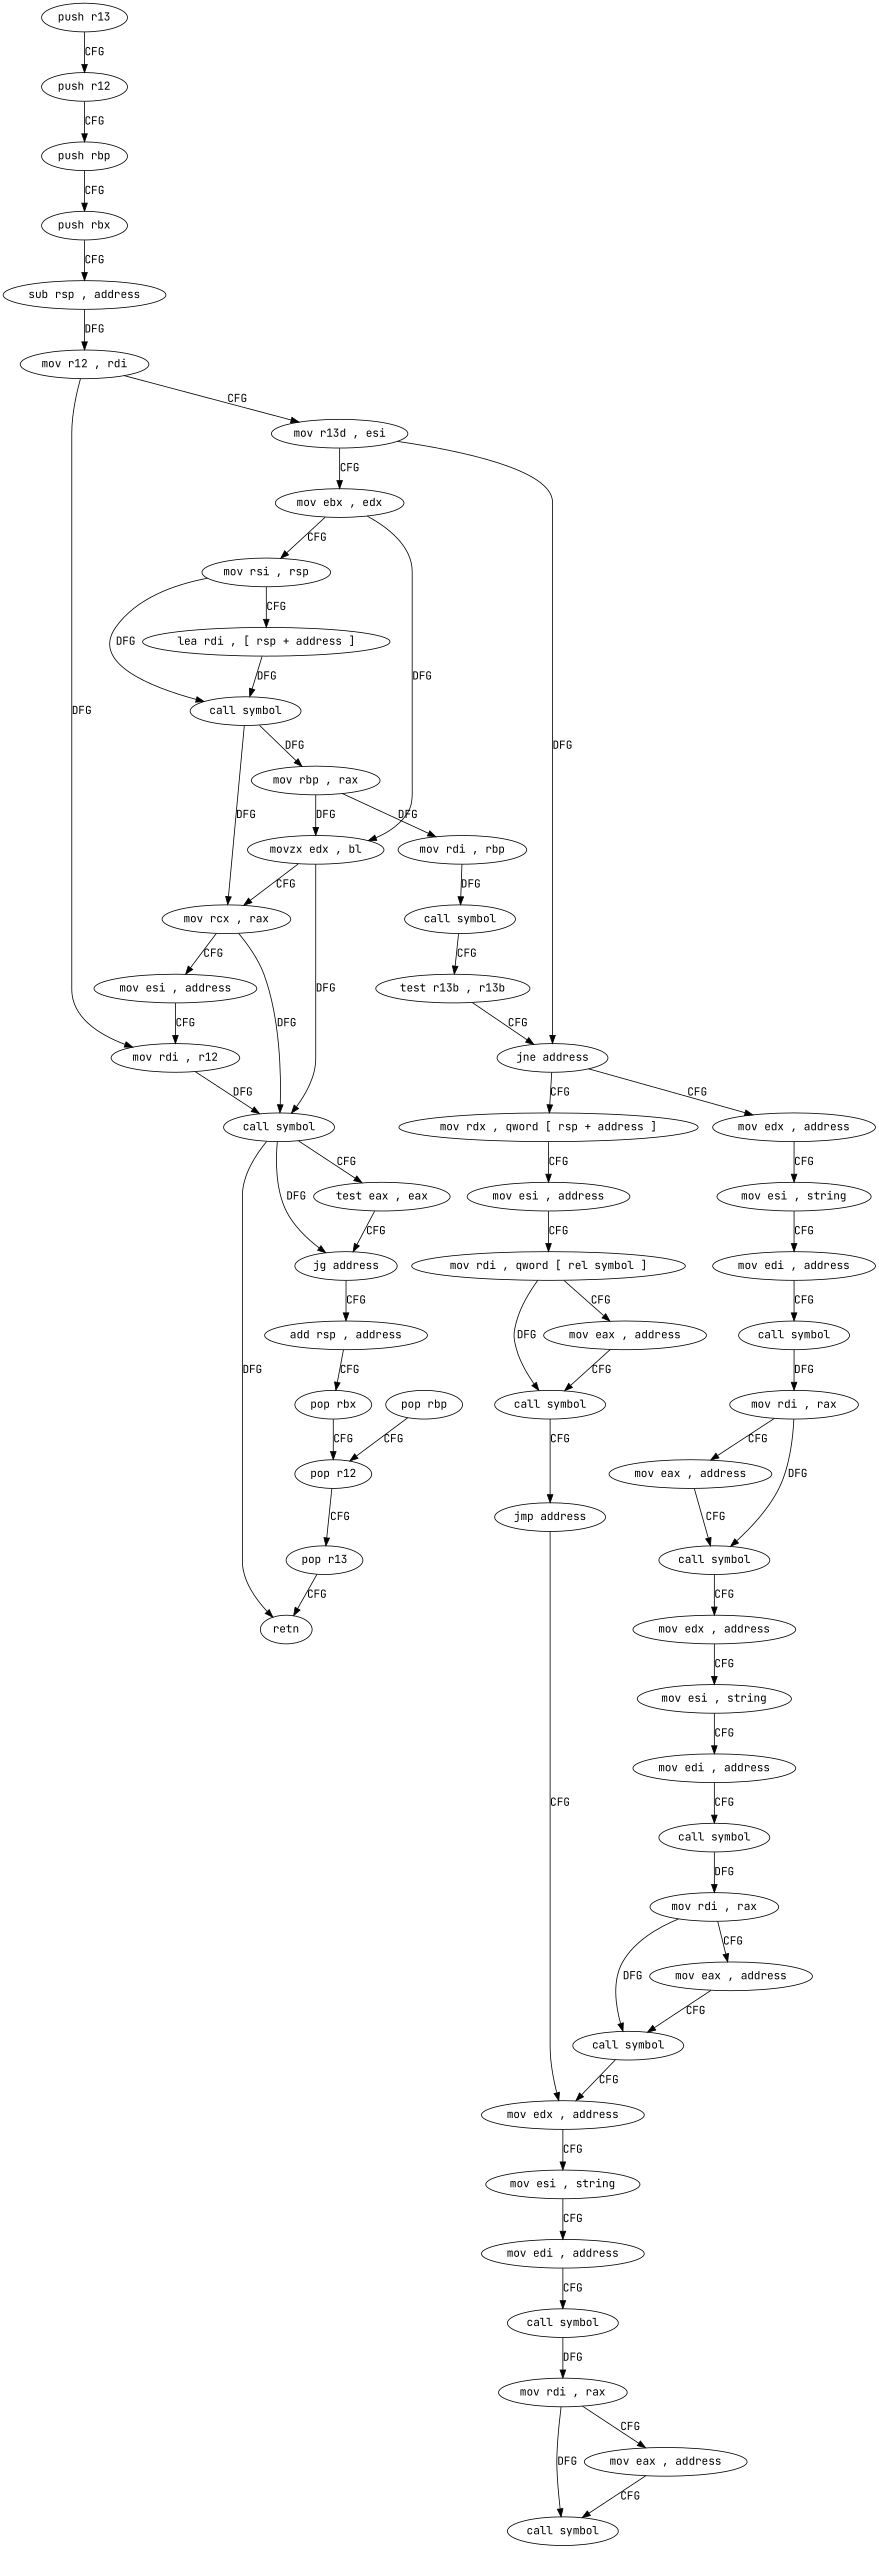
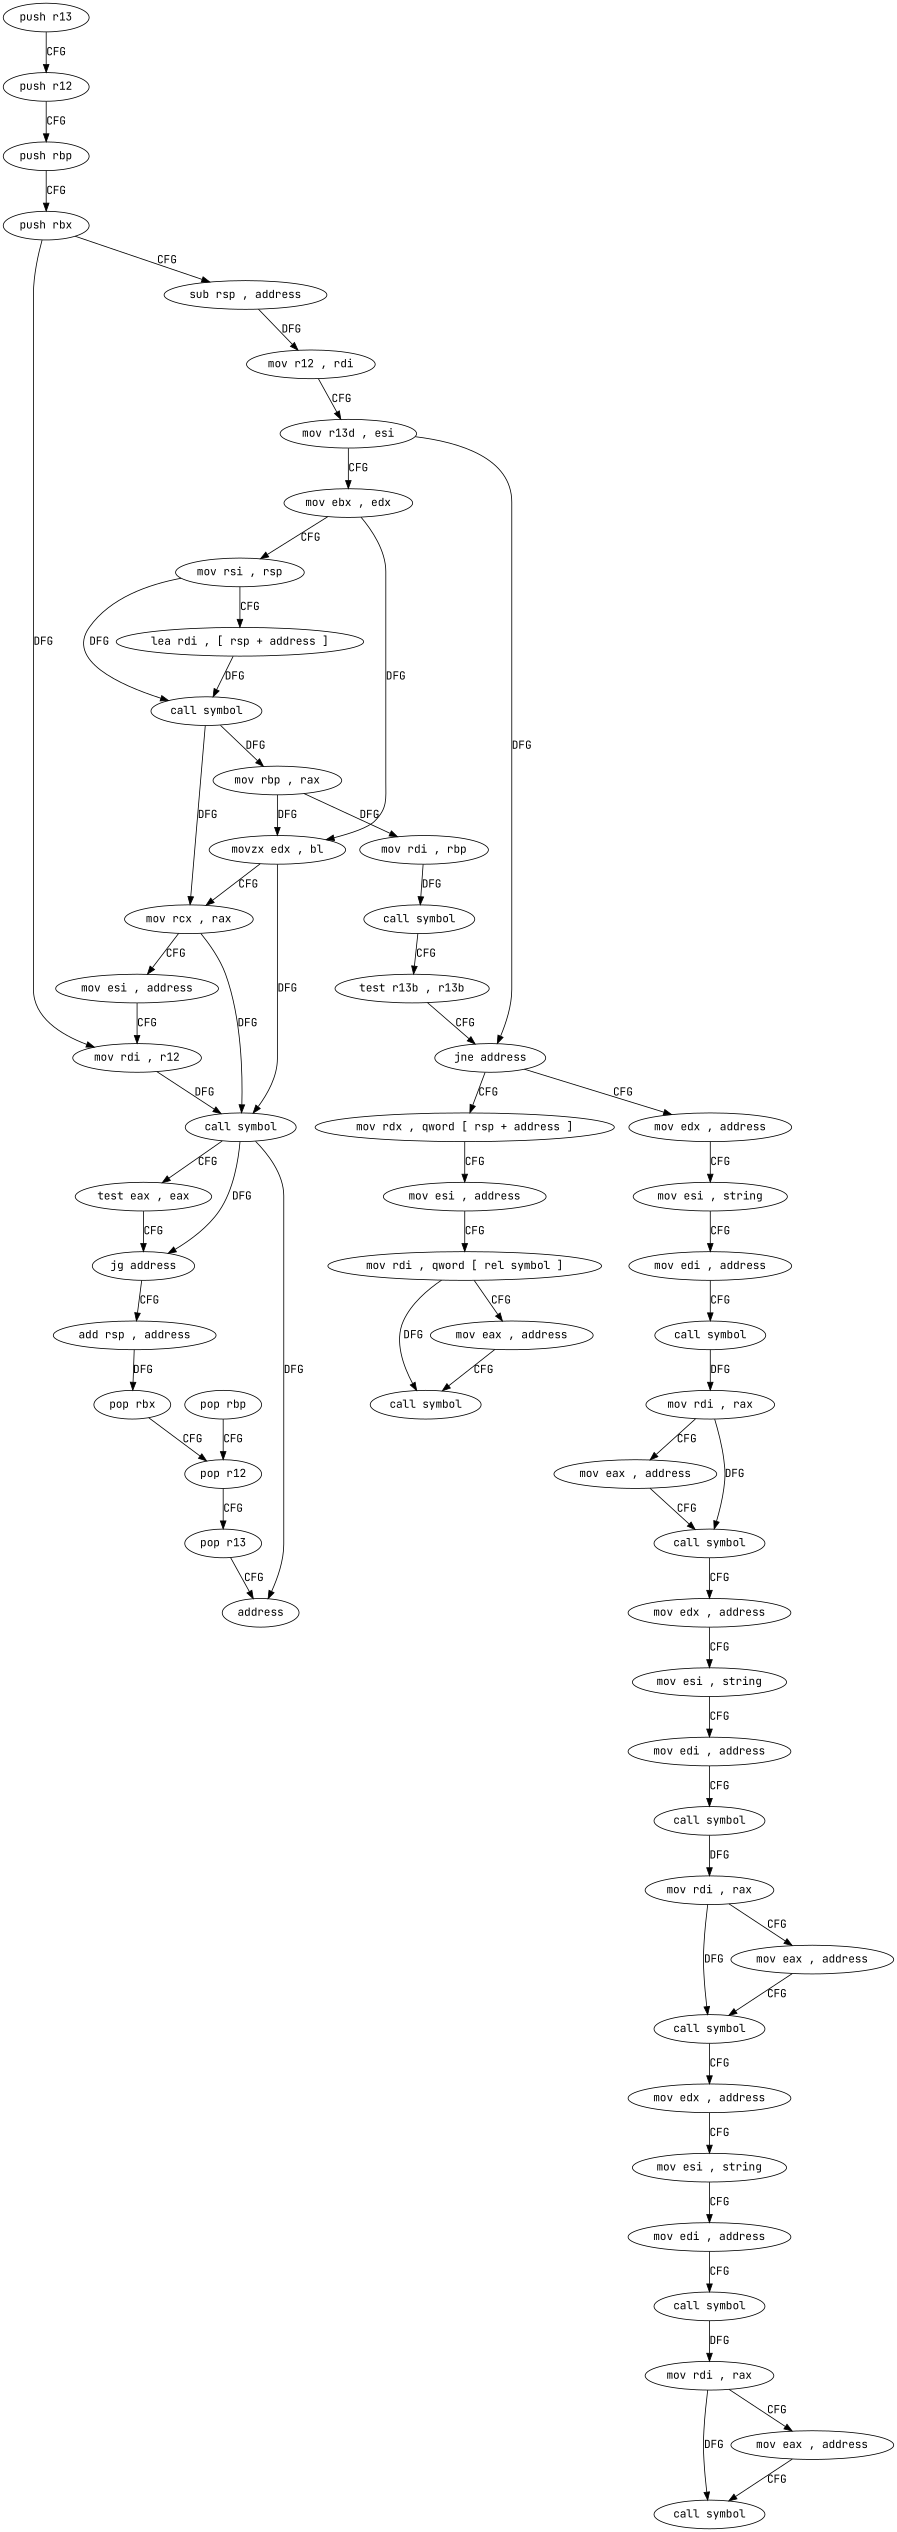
edge "mov r12 , rdi" -> "mov rdi , r12": now "push rbx" -> "mov rdi , r12"
edge "add rsp , address" -> "pop rbx": label "CFG" -> "DFG"
node "jmp address": removed
node "retn": label "retn" -> "address"
